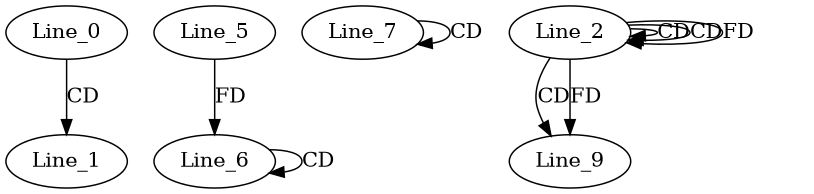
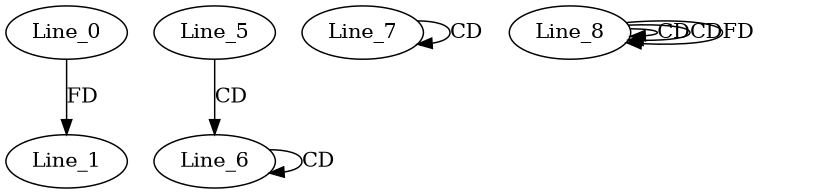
node "Line_2": label "Line_2" -> "Line_8"
edge "Line_0" -> "Line_1": label "CD" -> "FD"
edge "Line_5" -> "Line_6": label "FD" -> "CD"
node "Line_9": removed
